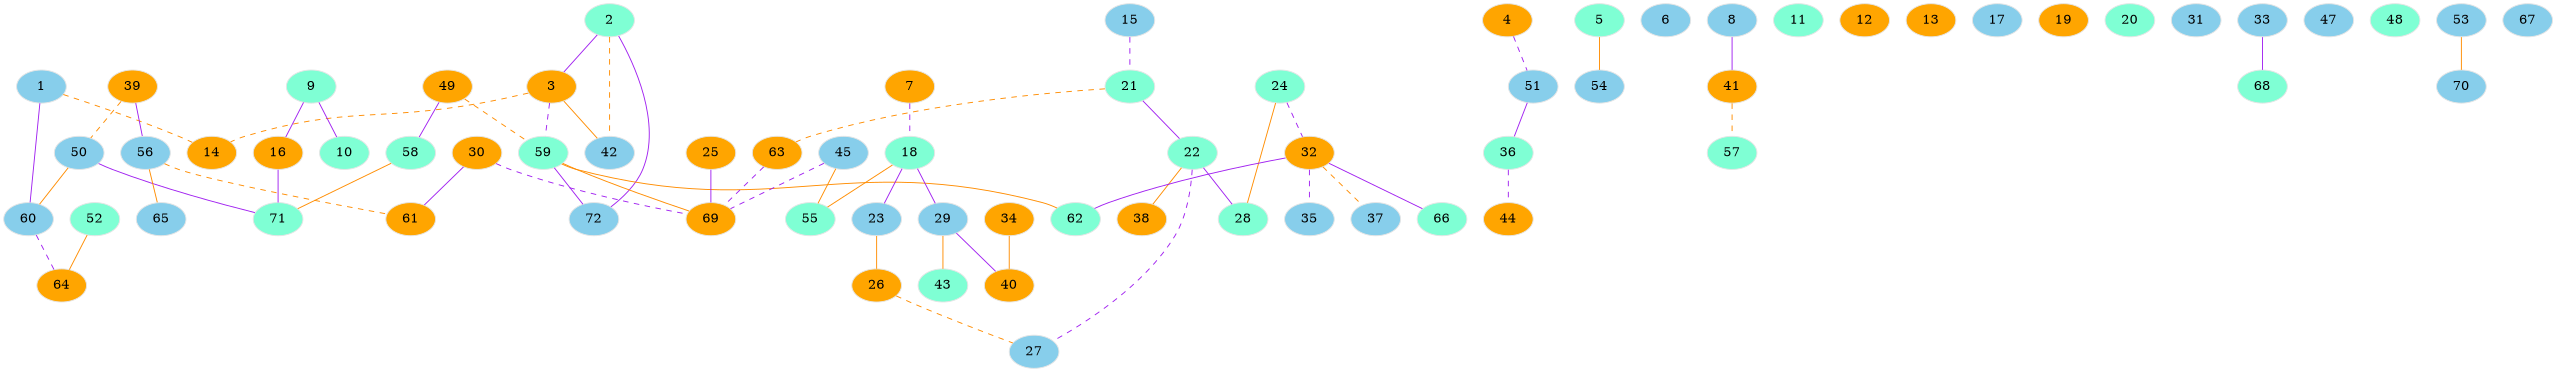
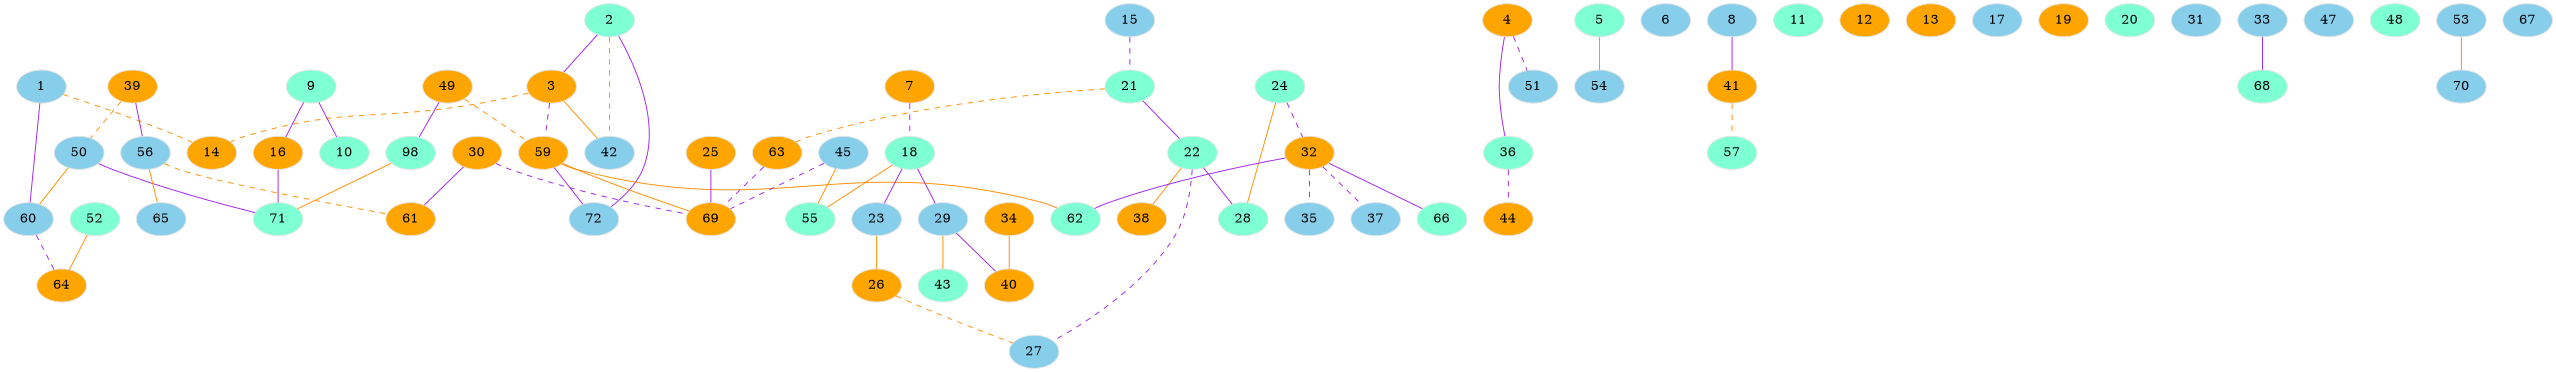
edge "51" -- "36": now "4" -- "36"
node "58": label "58" -> "98"
node "59": fillcolor aquamarine -> orange
edge "32" -- "37": color darkorange -> purple
